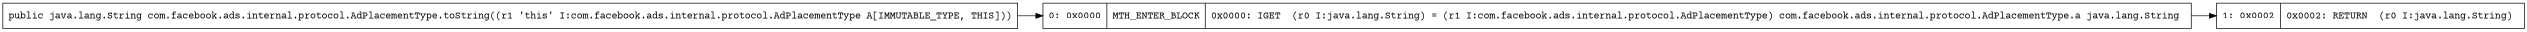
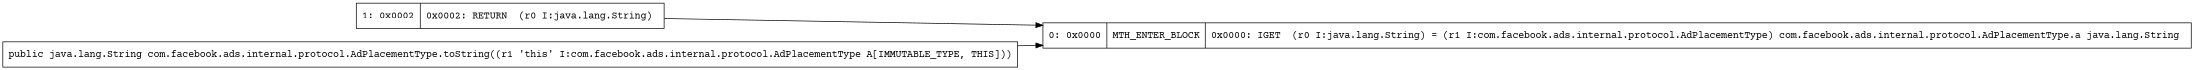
edge "0: 0x0000" -> "1: 0x0002": reversed
